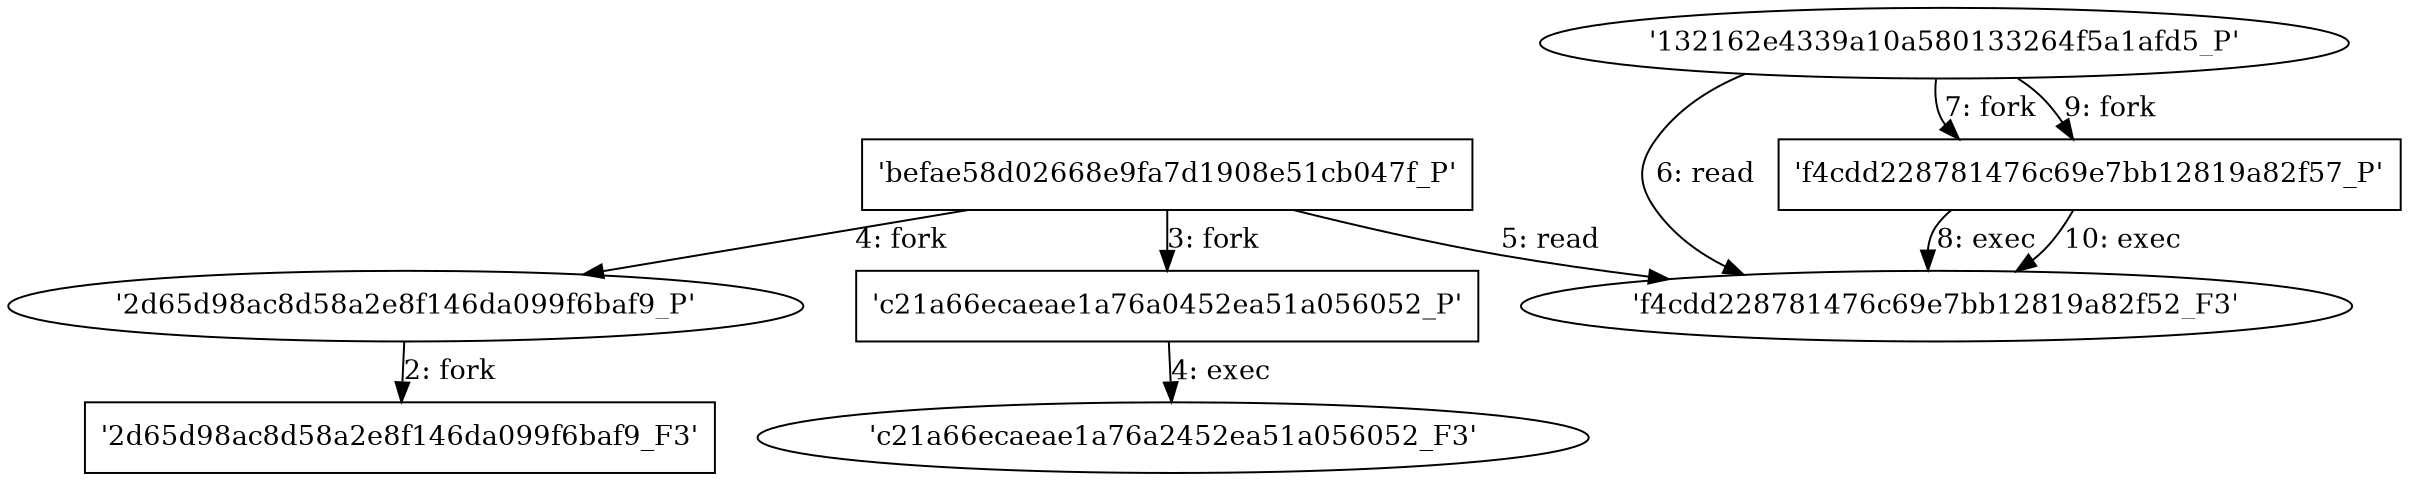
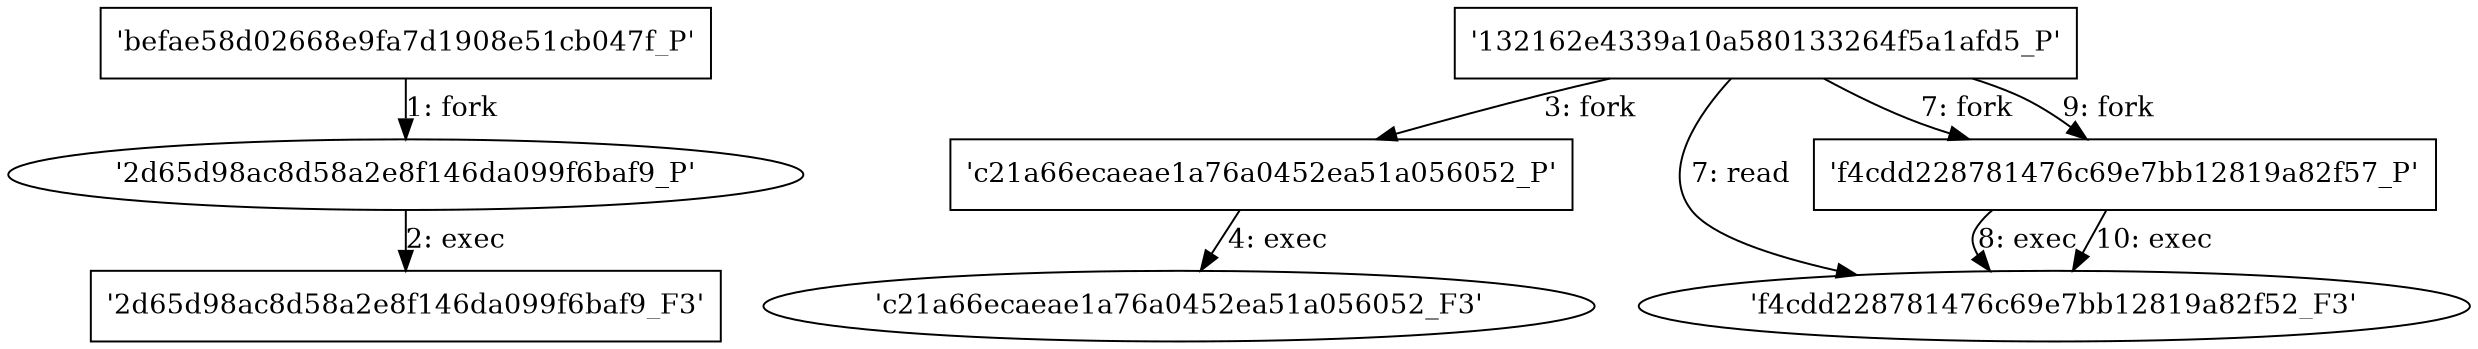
node "'132162e4339a10a580133264f5a1afd5_P'": shape ellipse -> box
edge "'132162e4339a10a580133264f5a1afd5_P'" -> "'f4cdd228781476c69e7bb12819a82f52_F3'": label "6: read" -> "7: read"
edge "'befae58d02668e9fa7d1908e51cb047f_P'" -> "'c21a66ecaeae1a76a0452ea51a056052_P'": now "'132162e4339a10a580133264f5a1afd5_P'" -> "'c21a66ecaeae1a76a0452ea51a056052_P'"
edge "'befae58d02668e9fa7d1908e51cb047f_P'" -> "'2d65d98ac8d58a2e8f146da099f6baf9_P'": label "4: fork" -> "1: fork"
edge "'befae58d02668e9fa7d1908e51cb047f_P'" -> "'f4cdd228781476c69e7bb12819a82f52_F3'": removed, label "5: read"
edge "'2d65d98ac8d58a2e8f146da099f6baf9_P'" -> "'2d65d98ac8d58a2e8f146da099f6baf9_F3'": label "2: fork" -> "2: exec"
node "'c21a66ecaeae1a76a2452ea51a056052_F3'": label "'c21a66ecaeae1a76a2452ea51a056052_F3'" -> "'c21a66ecaeae1a76a0452ea51a056052_F3'"
